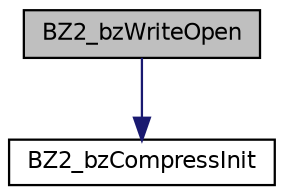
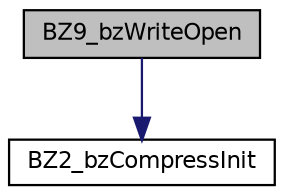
node "BZ2_bzWriteOpen": label "BZ2_bzWriteOpen" -> "BZ9_bzWriteOpen"
